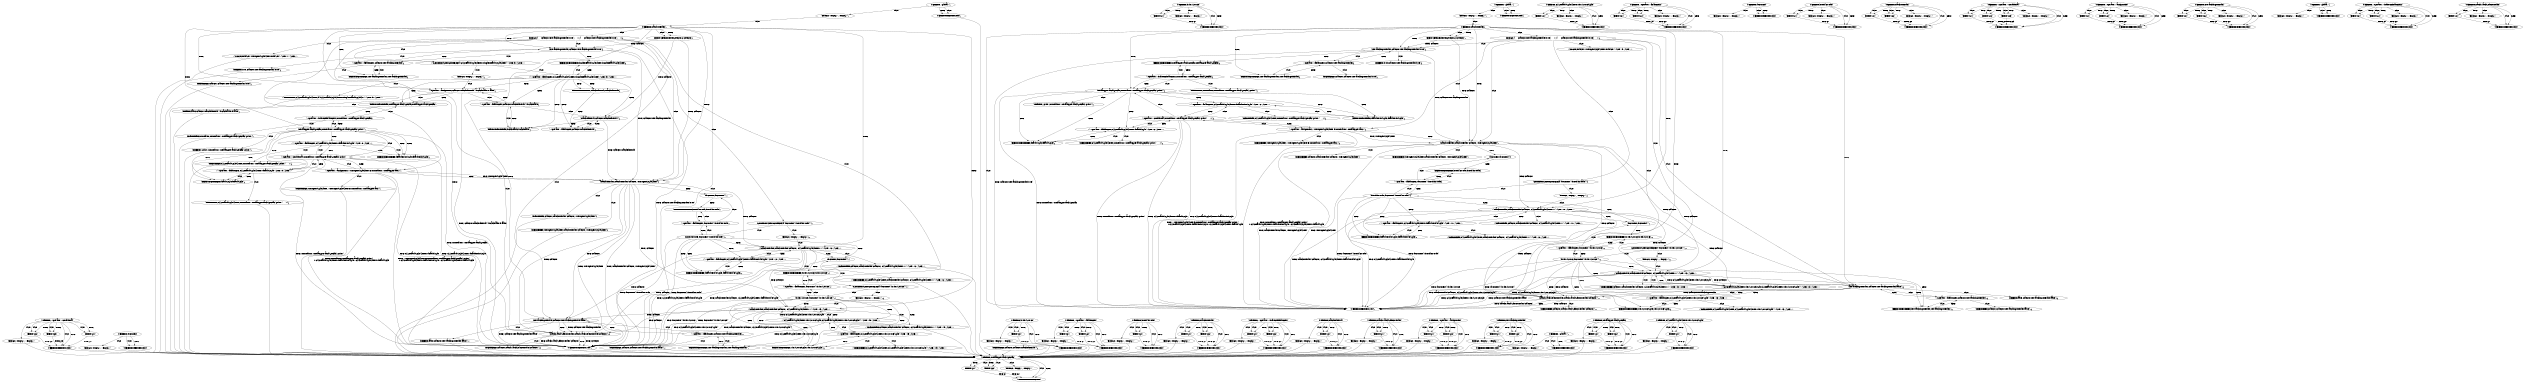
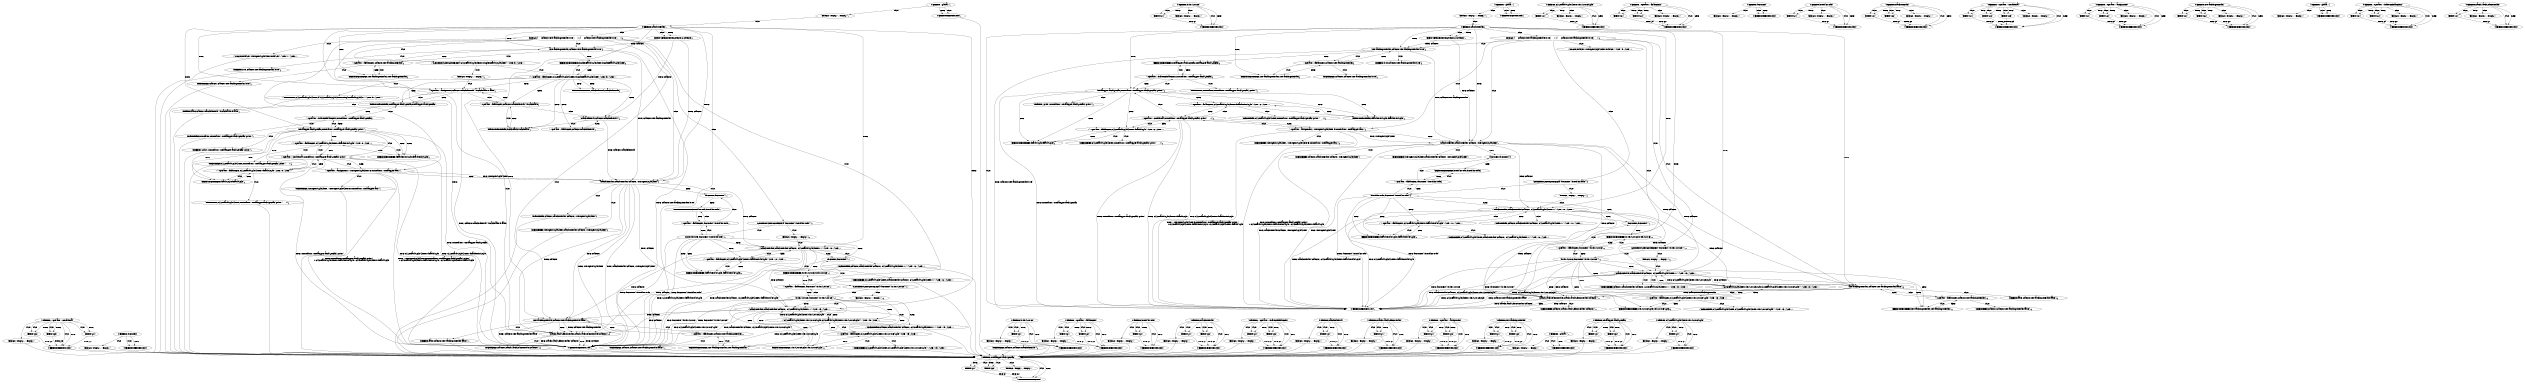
edge "(FIELD_IDENTIFIER,matchedResult,matchedResult)" -> "(<operator>.fieldAccess,collector.matchedResult)": removed, label "CFG:"
edge "(matchedResult,collector.matchedResult())" -> "(<operator>.fieldAccess,collector.matchedResult)": removed, label "AST:"
edge "(matchedResult,collector.matchedResult())" -> "(FIELD_IDENTIFIER,isCacheable,isCacheable)": label "CFG: " -> "AST: "
